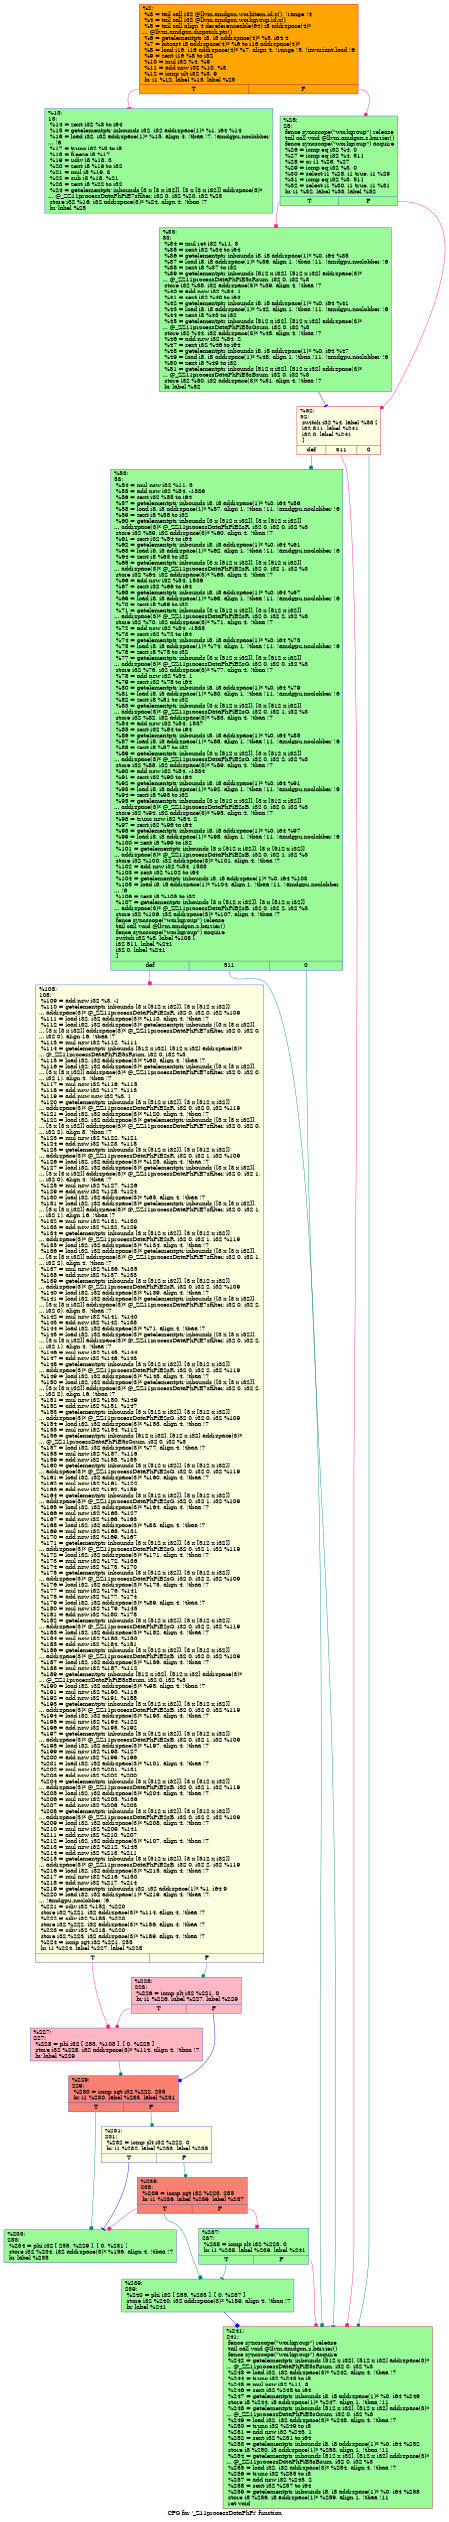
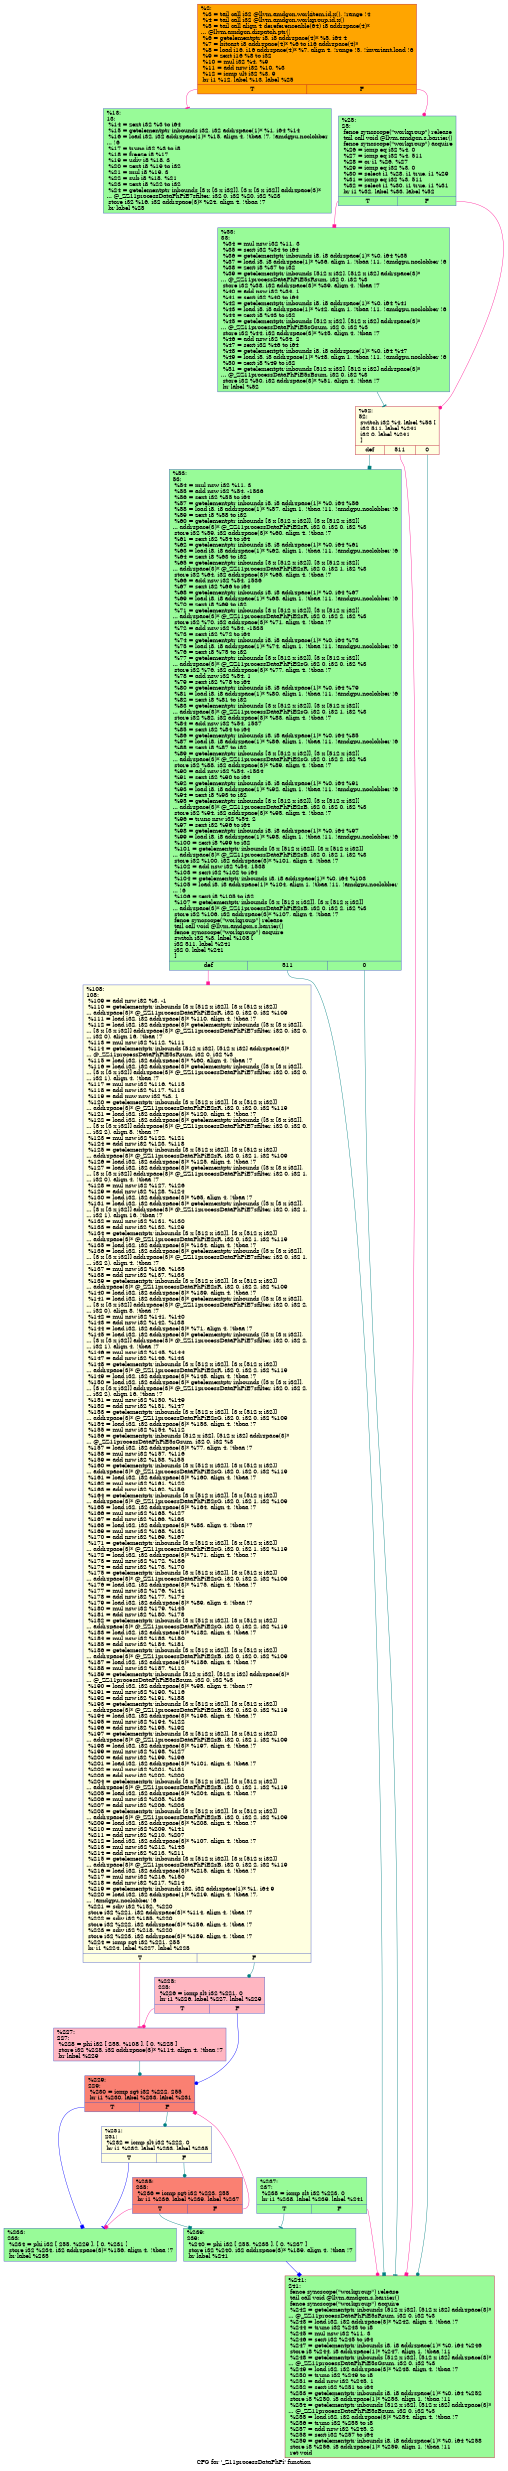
node "%33:": text "%34 = mul ret i32 %11, 3" -> "%34 = mul nsw i32 %11, 3"
edge "%33:" -> "%52:": color blue -> teal
edge "%108:" -> "%227:": arrowhead box -> tee
edge "%229:" -> "%233:": color teal -> blue
edge "%235:" -> "%237:": now "%235:" -> "%229:"
